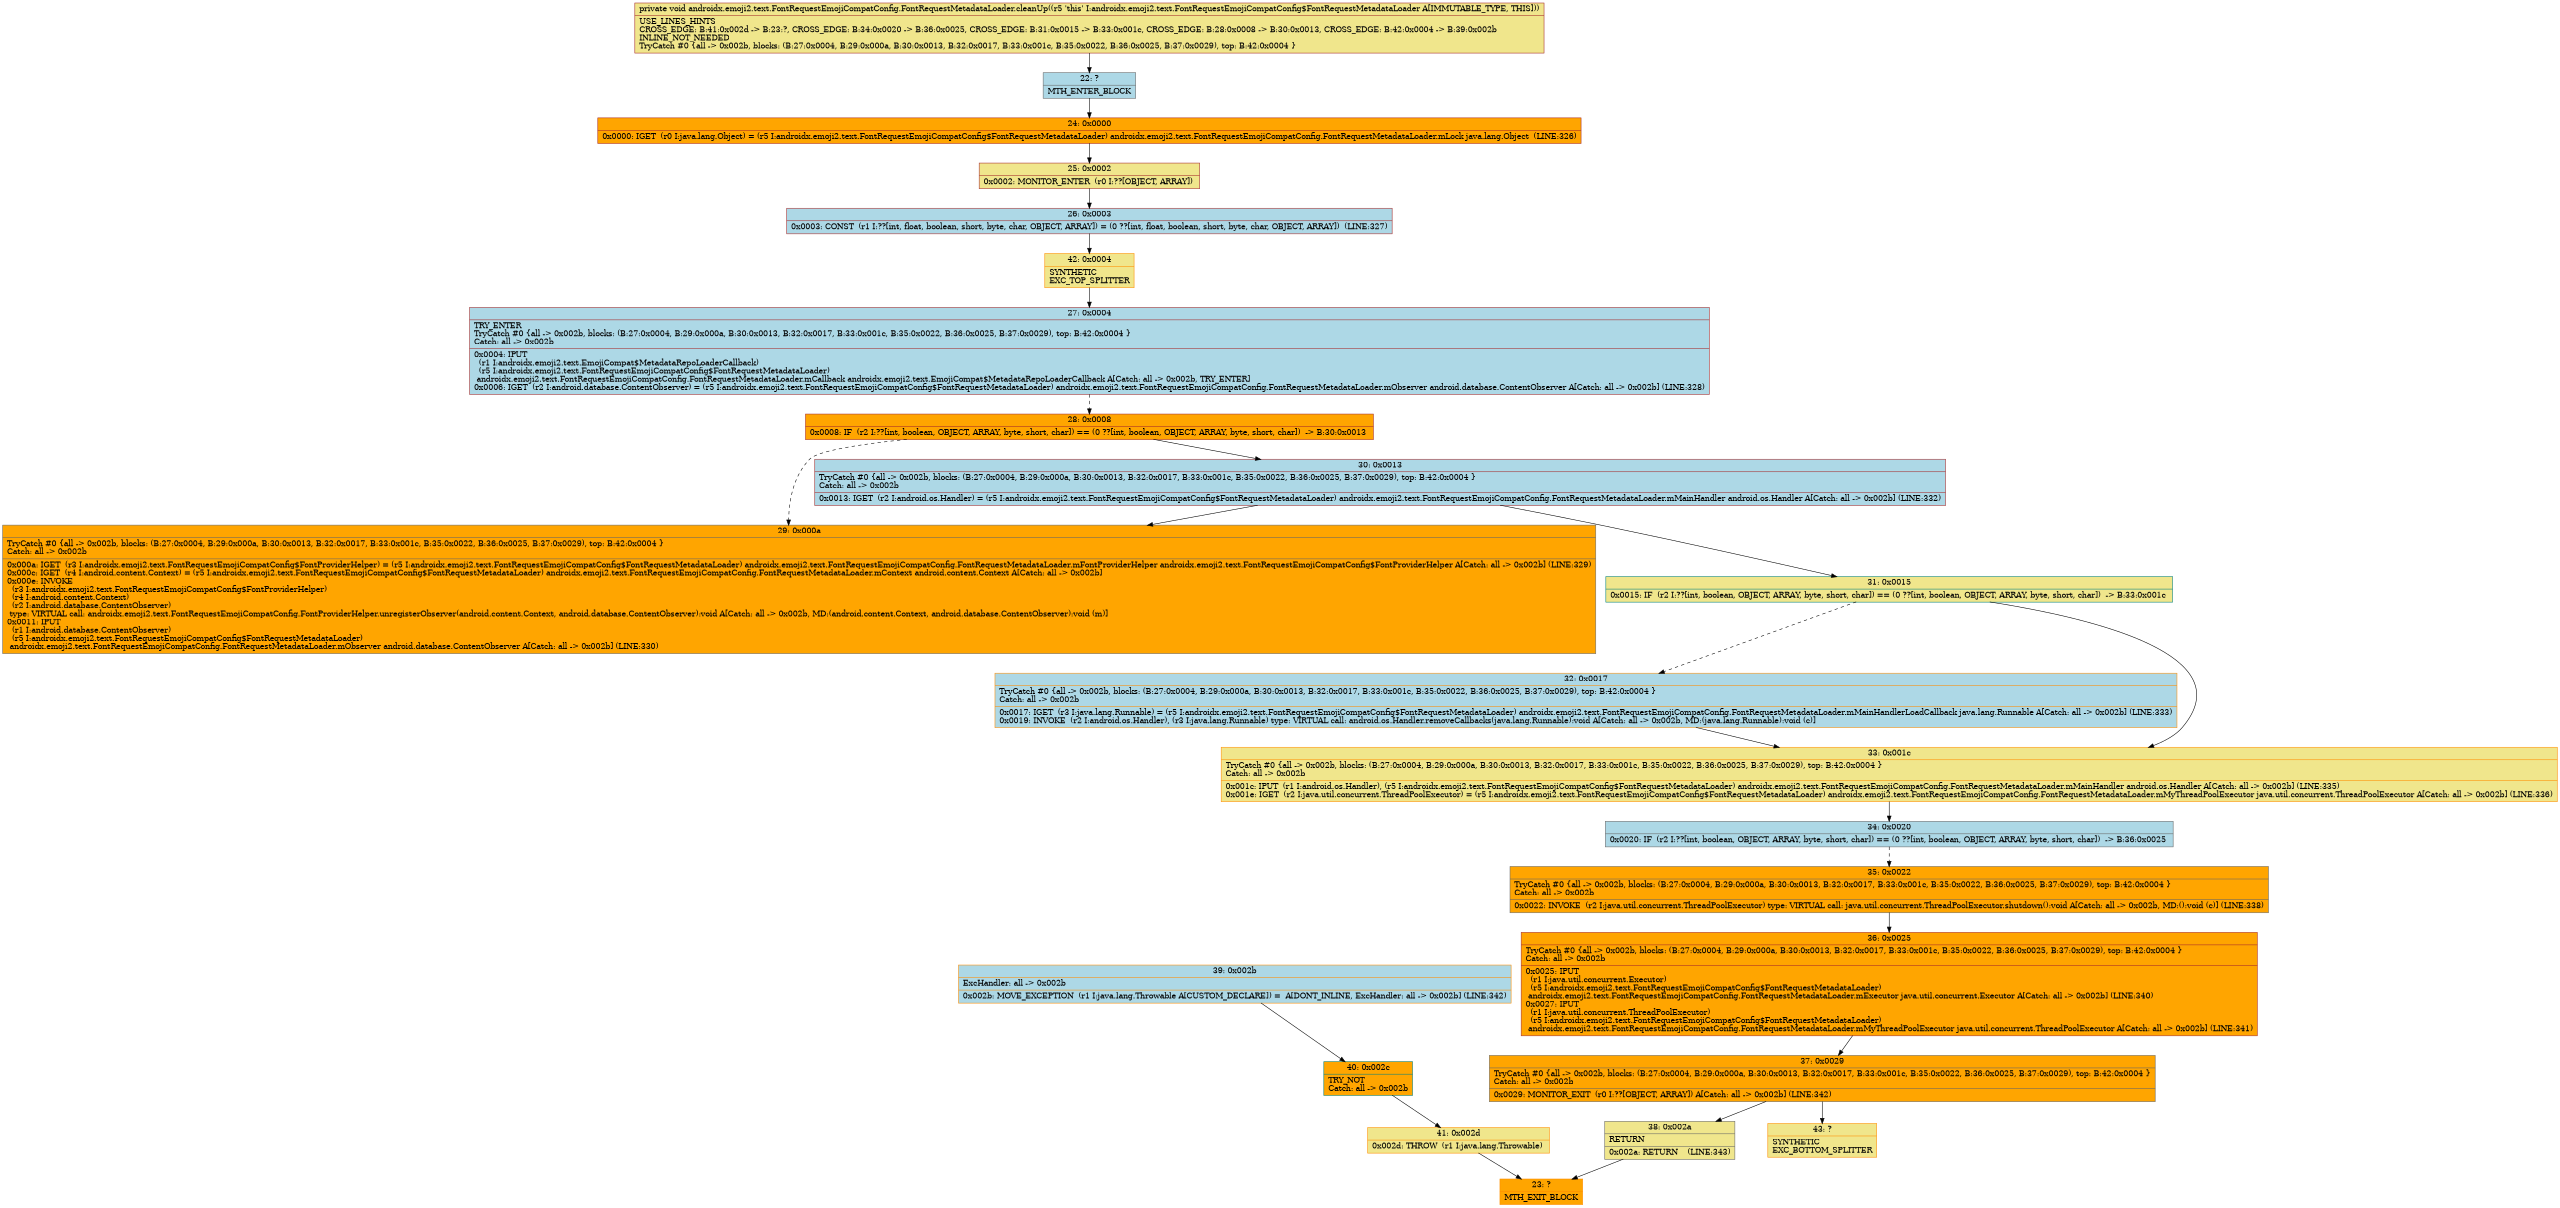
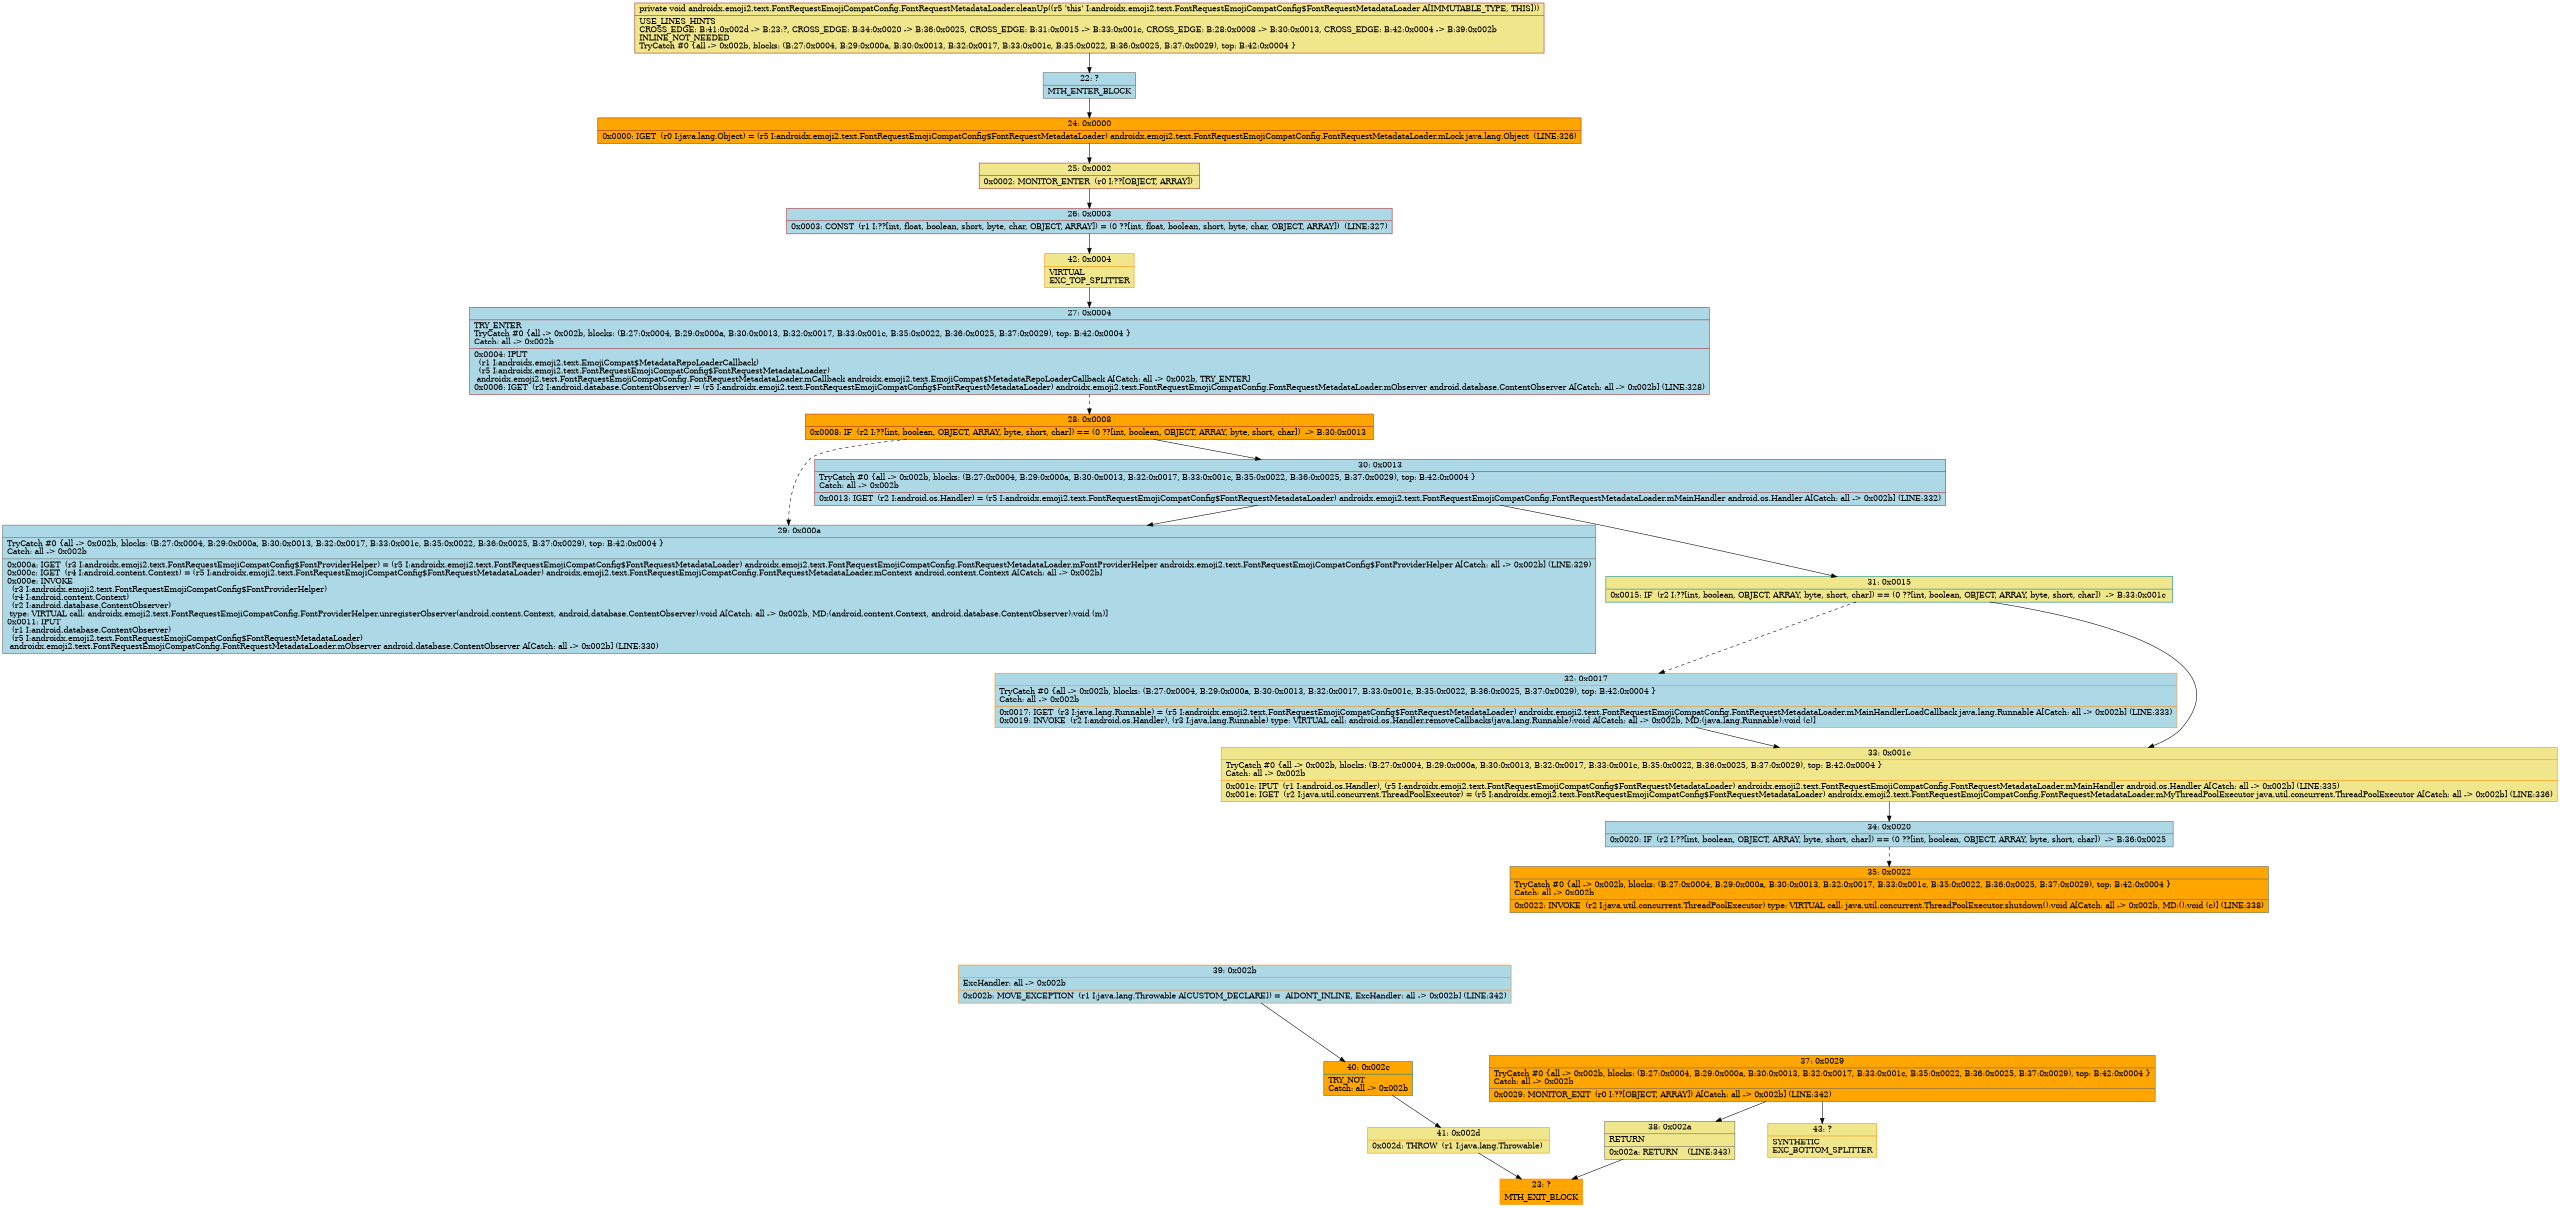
node "42: 0x0004": text "SYNTHETIC" -> "VIRTUAL"
node "29: 0x000a": fillcolor orange -> lightblue
node "36: 0x0025": removed
